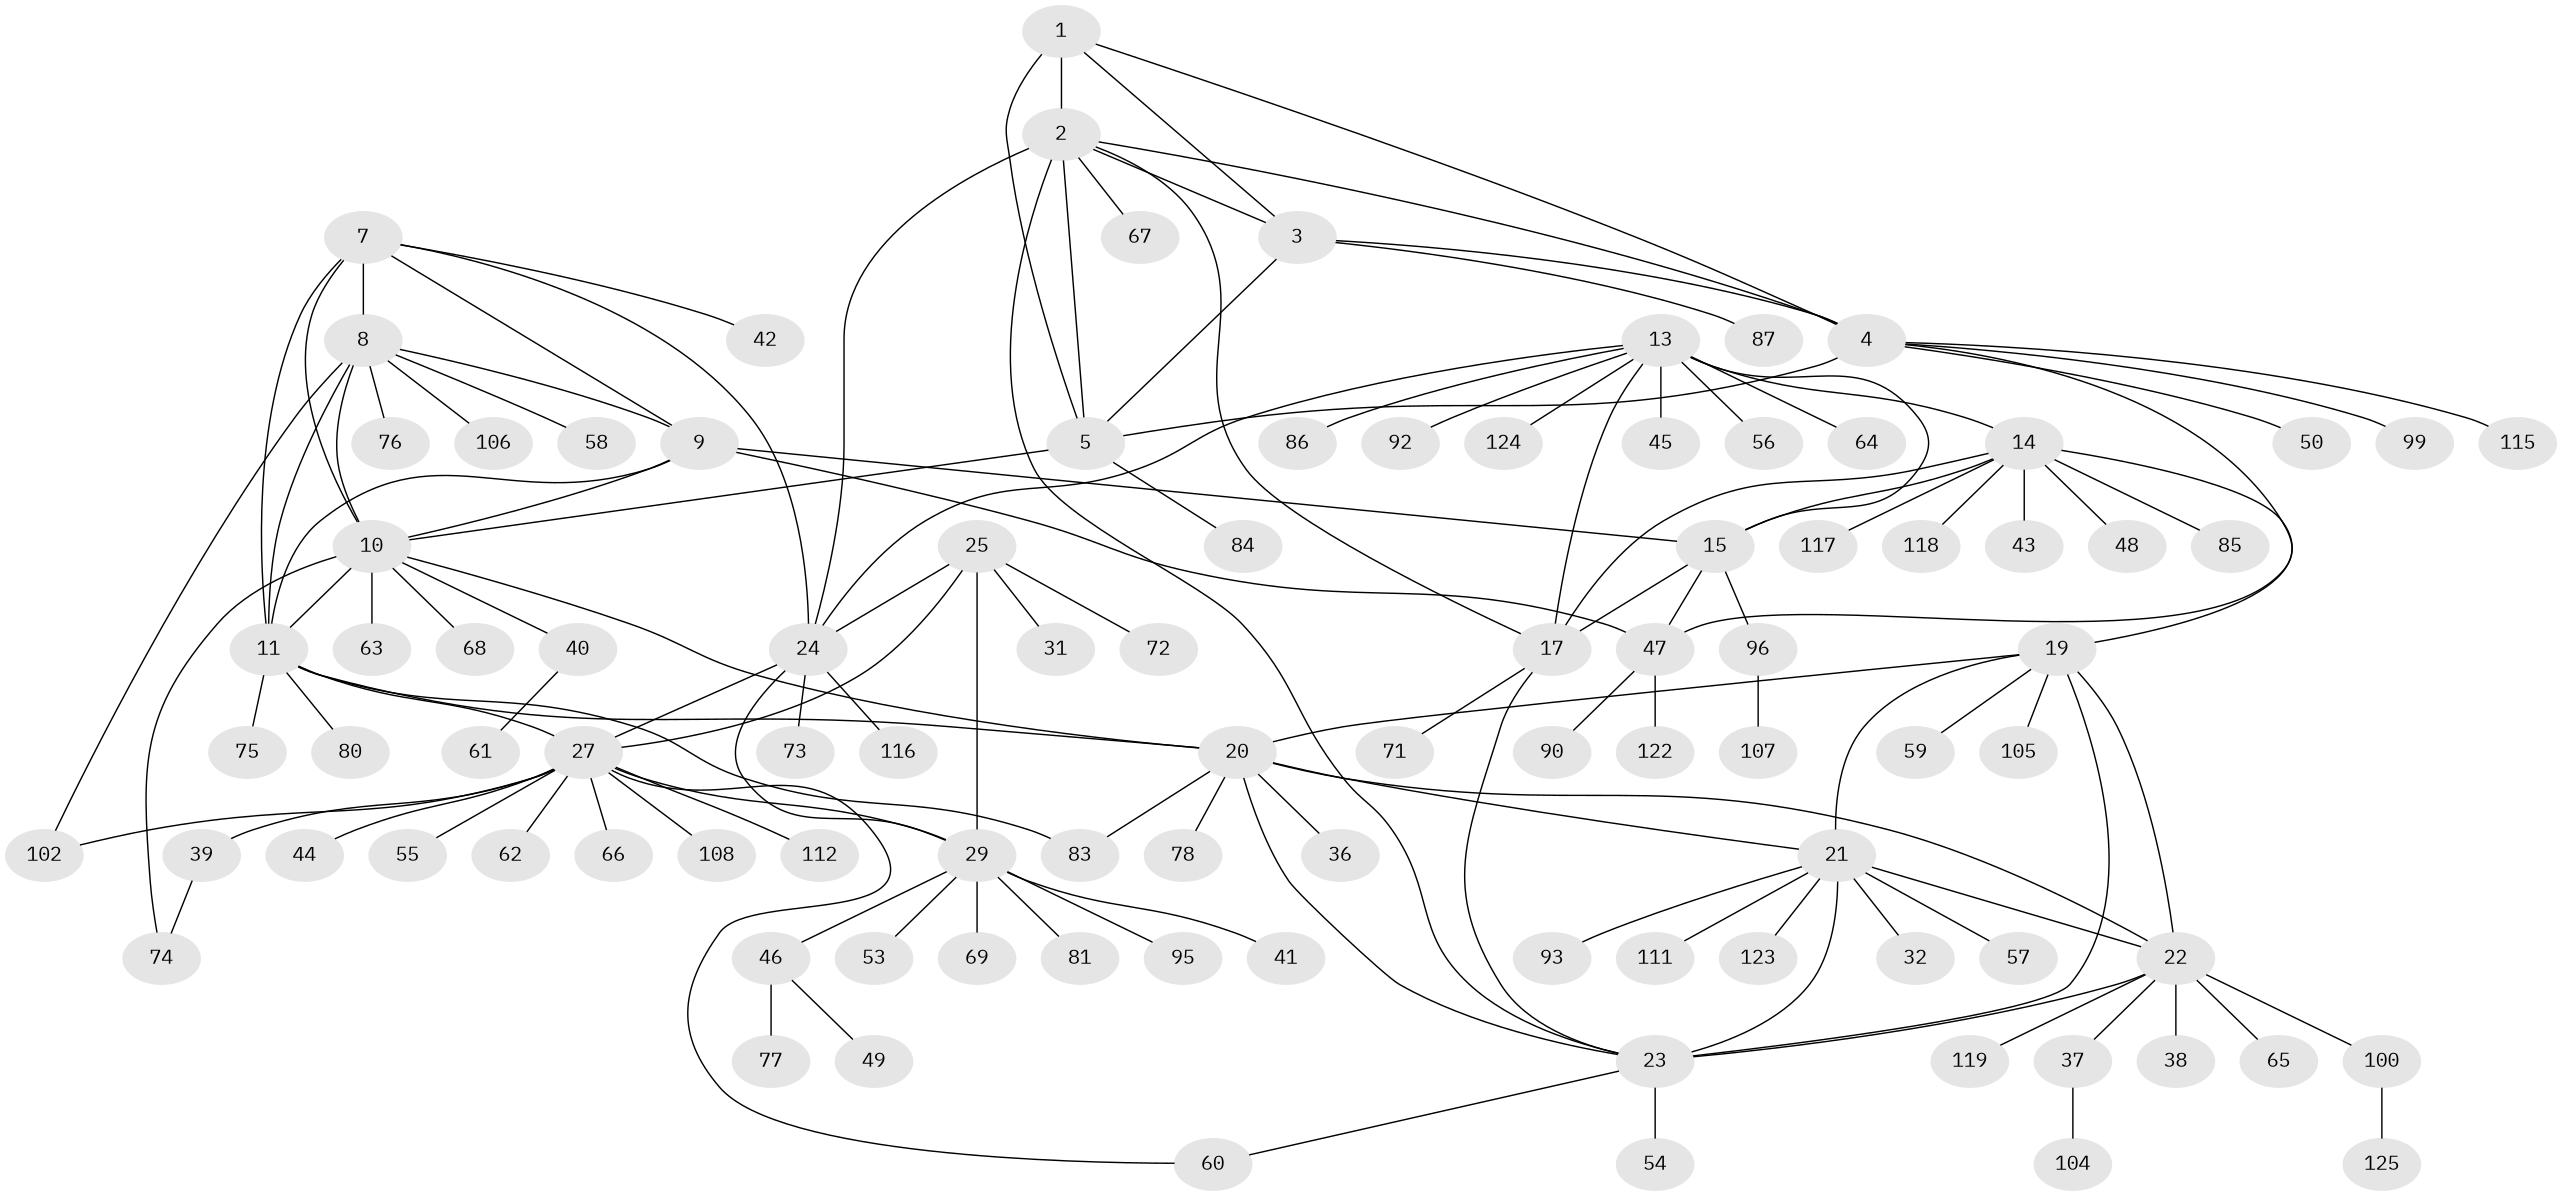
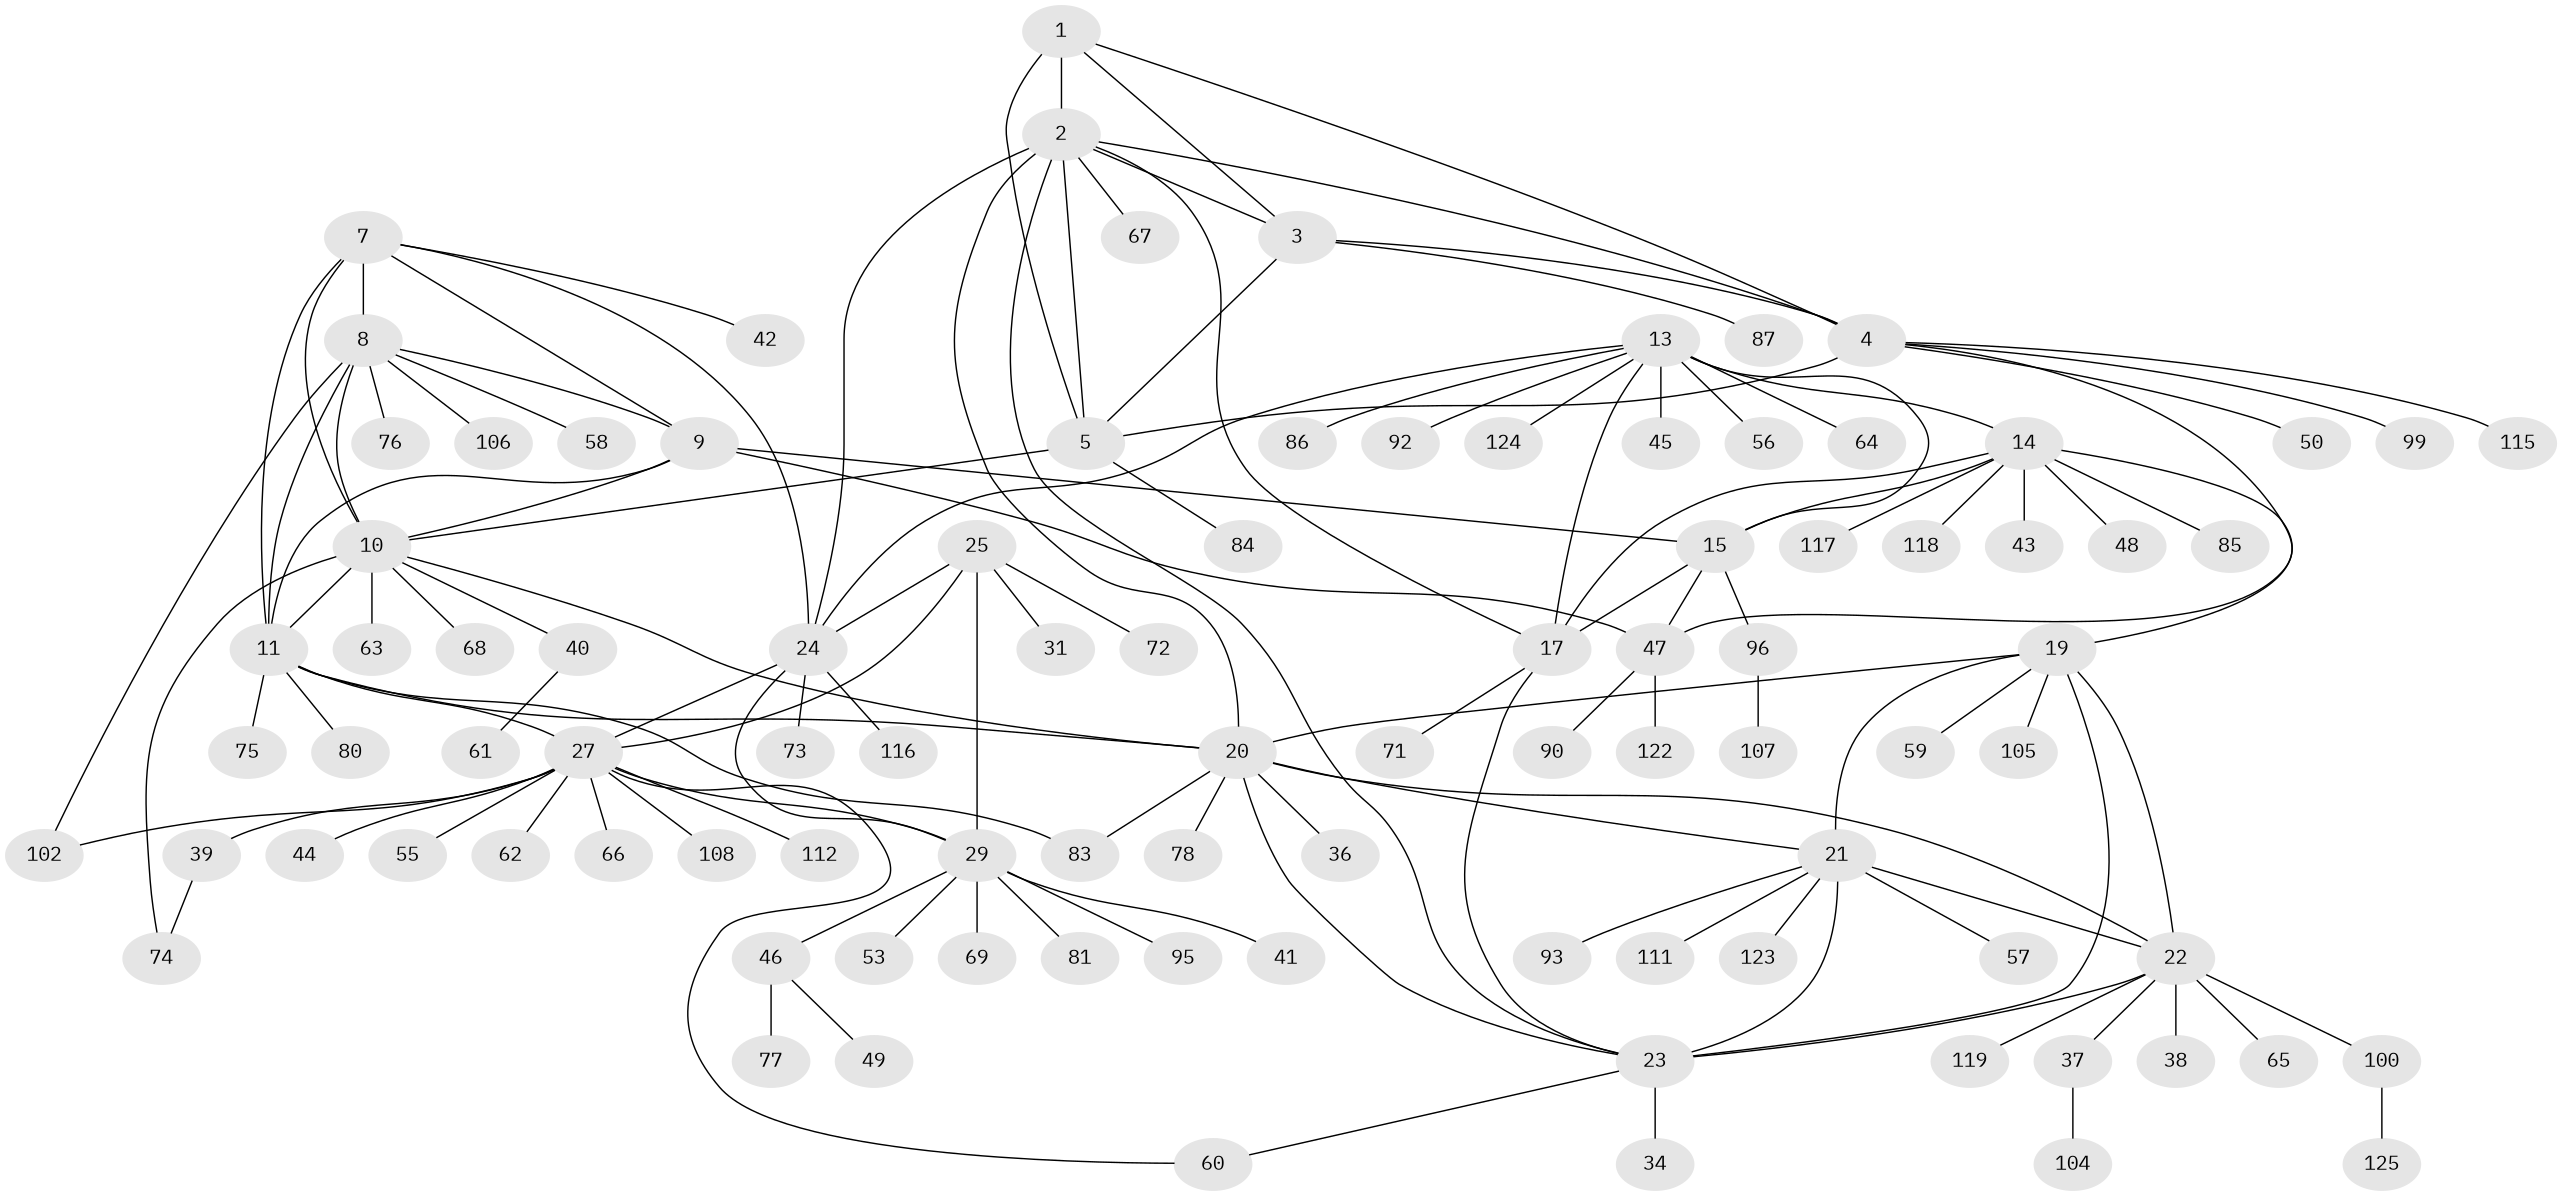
edge "2" -- "20": added
node "32": removed
node "54": label "54" -> "34"
